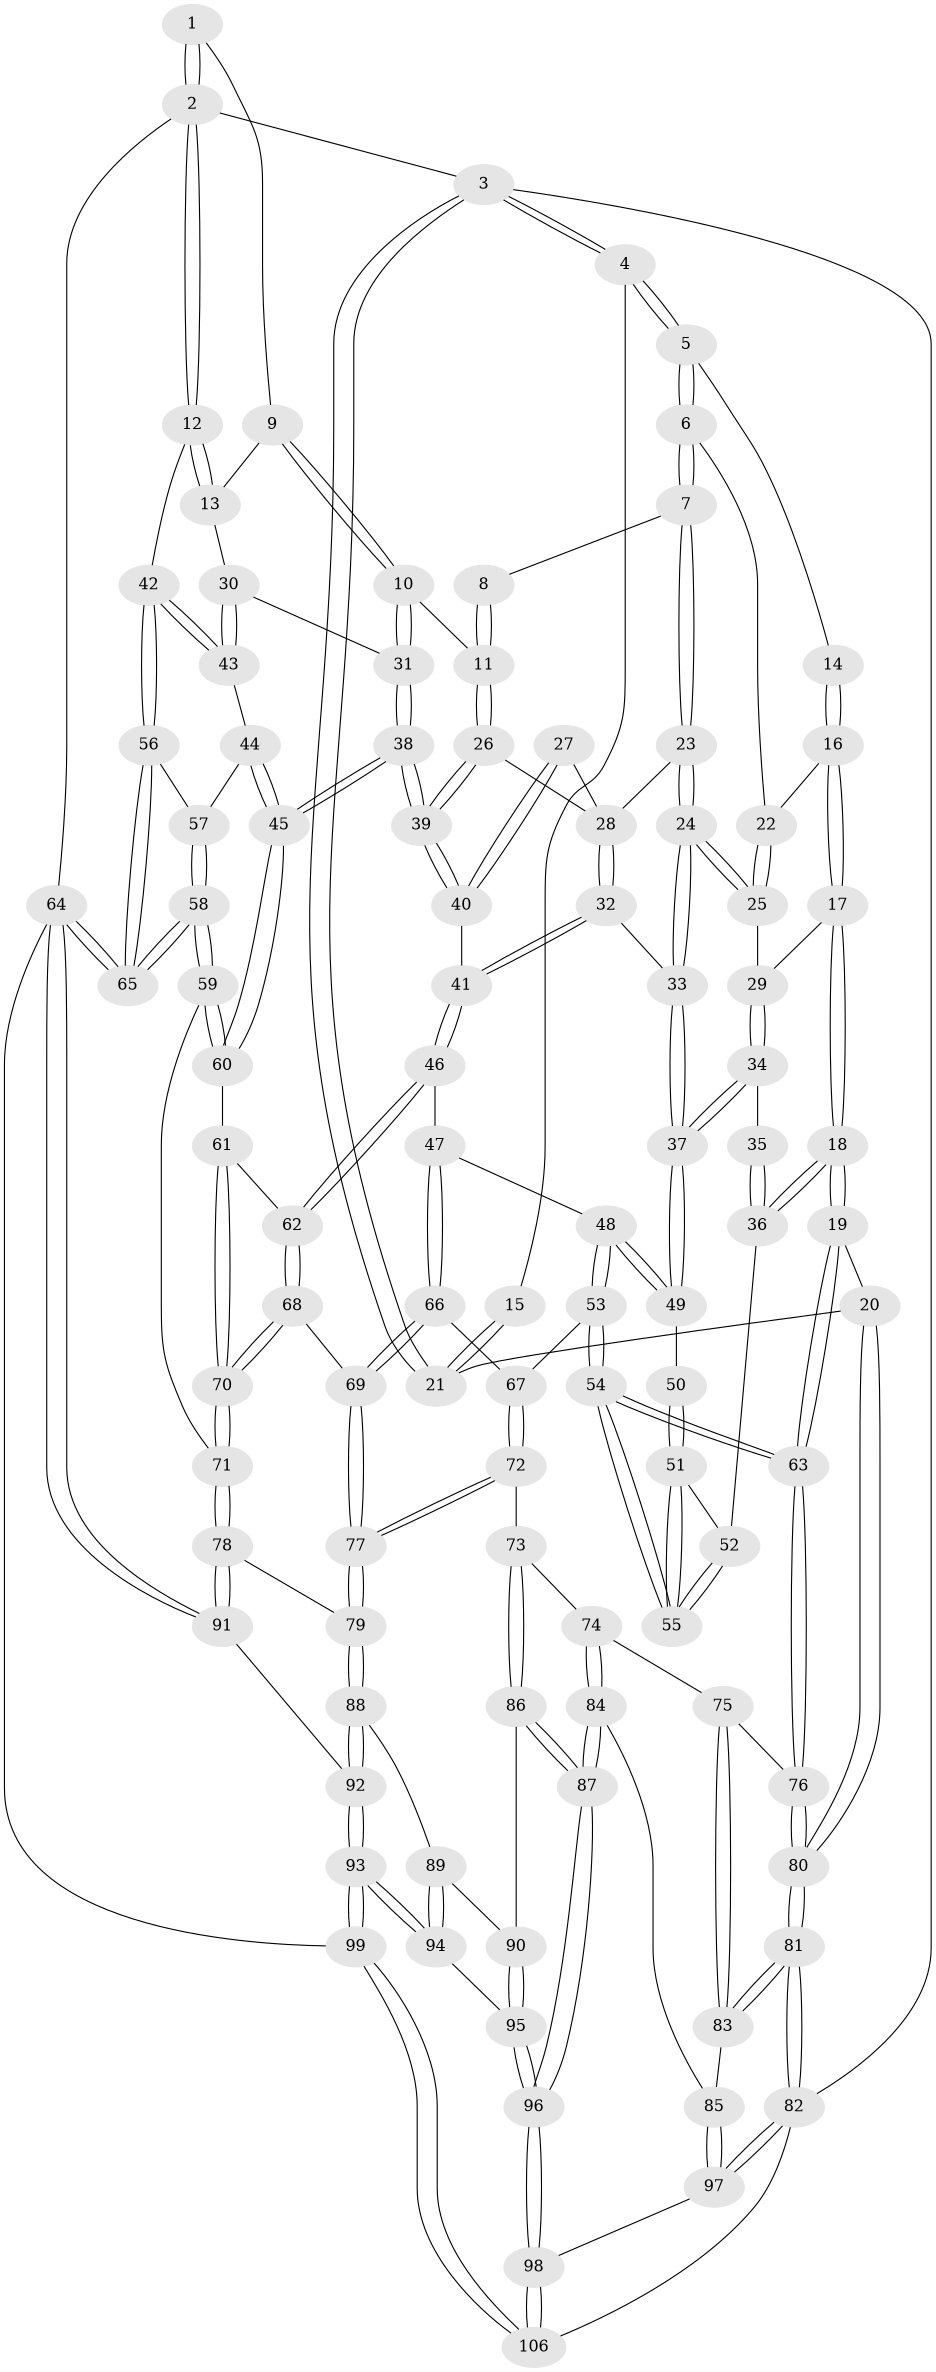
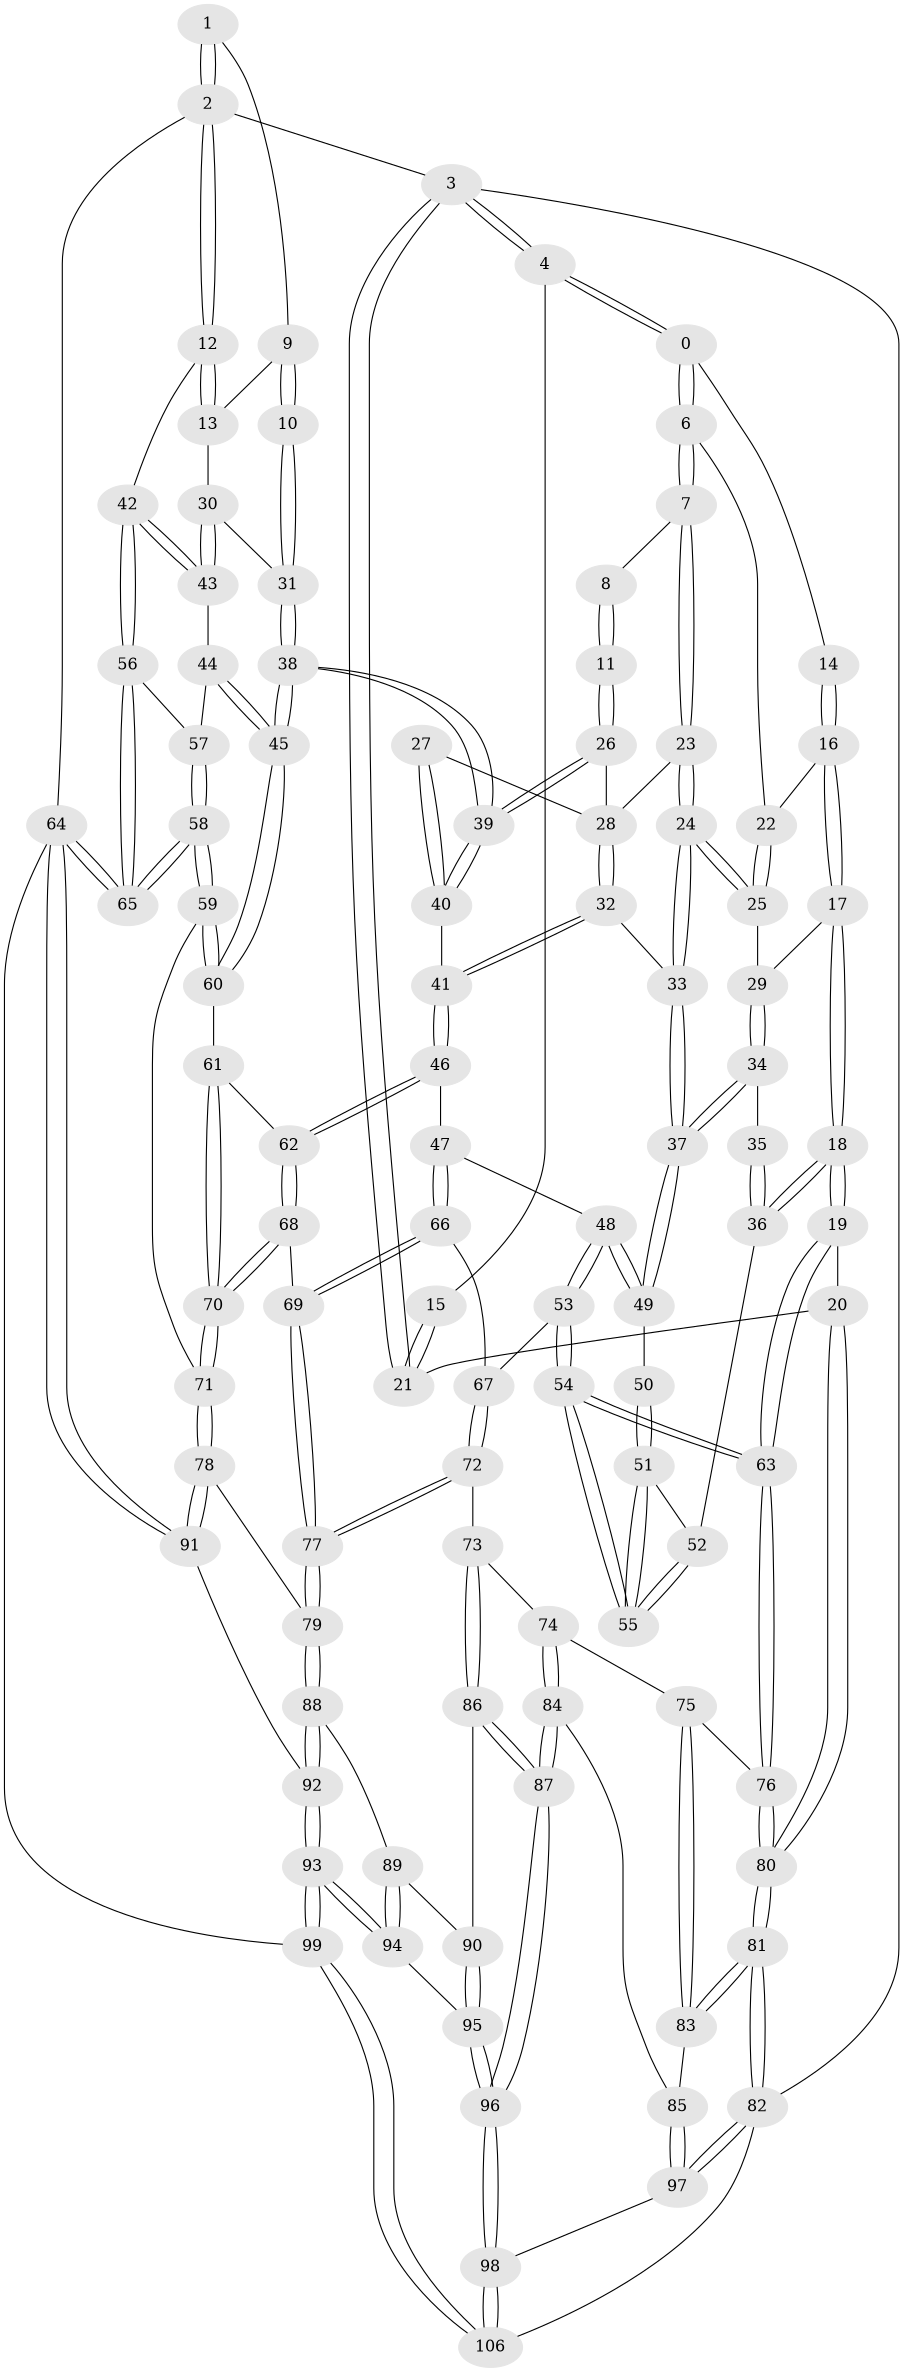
node "5": label "5" -> "0"
edge "10" -- "11": removed
